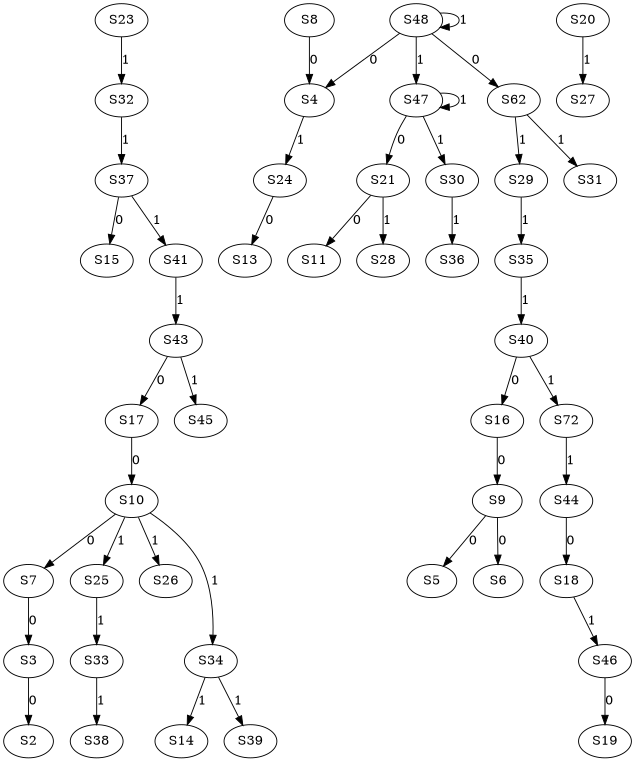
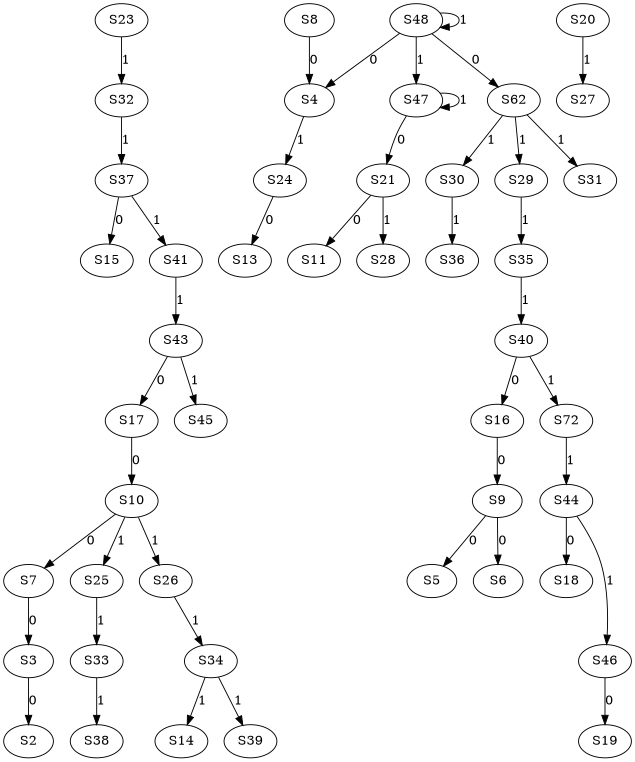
edge "S47" -> "S30": now "S62" -> "S30"
edge "S10" -> "S34": now "S26" -> "S34"
edge "S18" -> "S46": now "S44" -> "S46"
